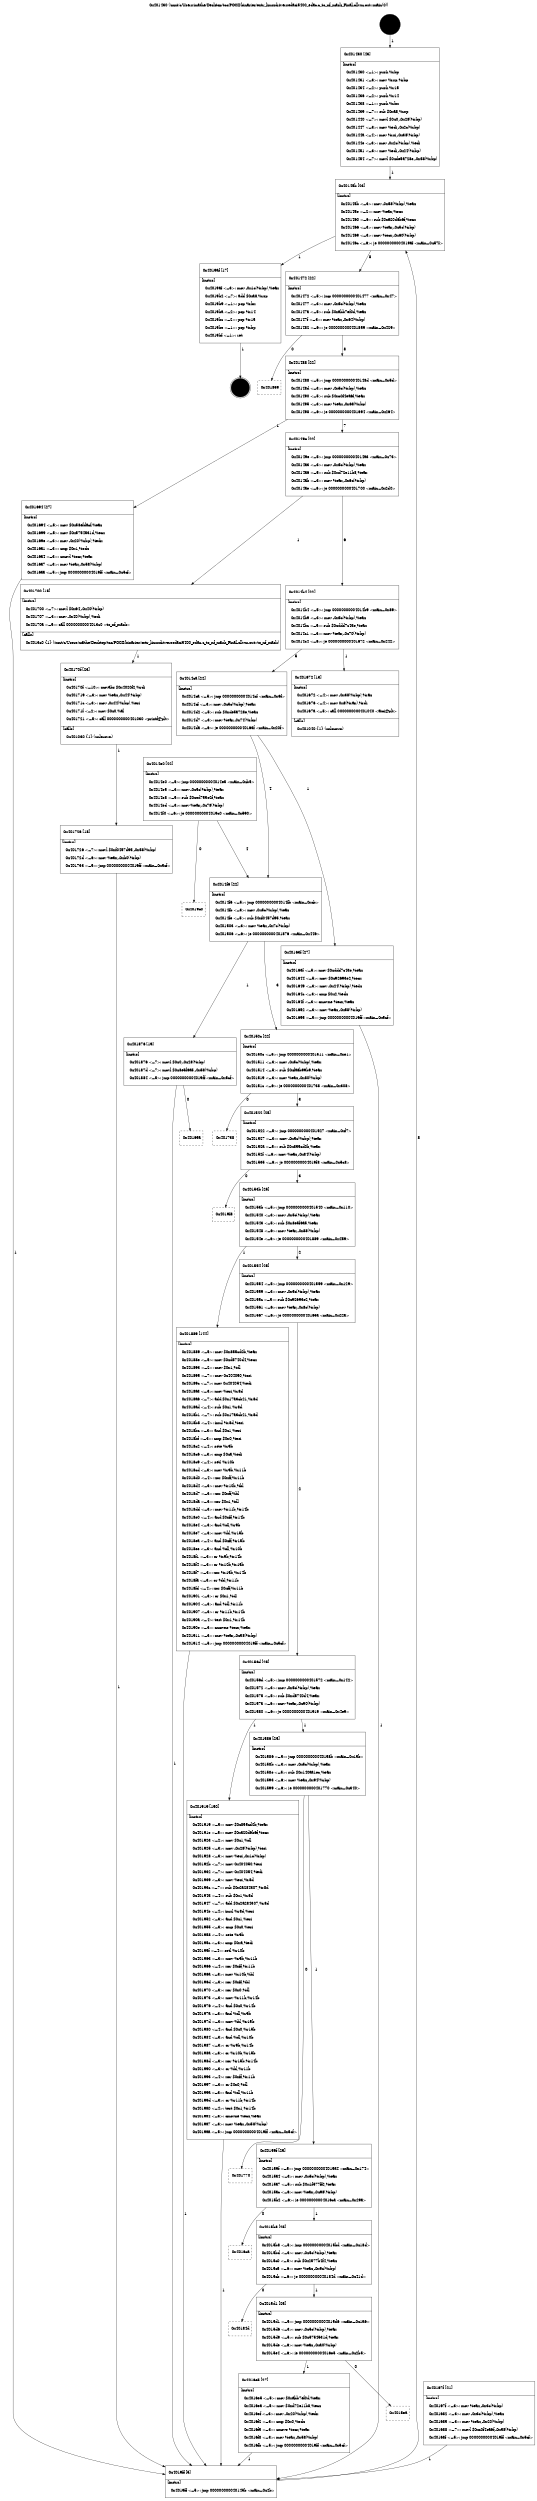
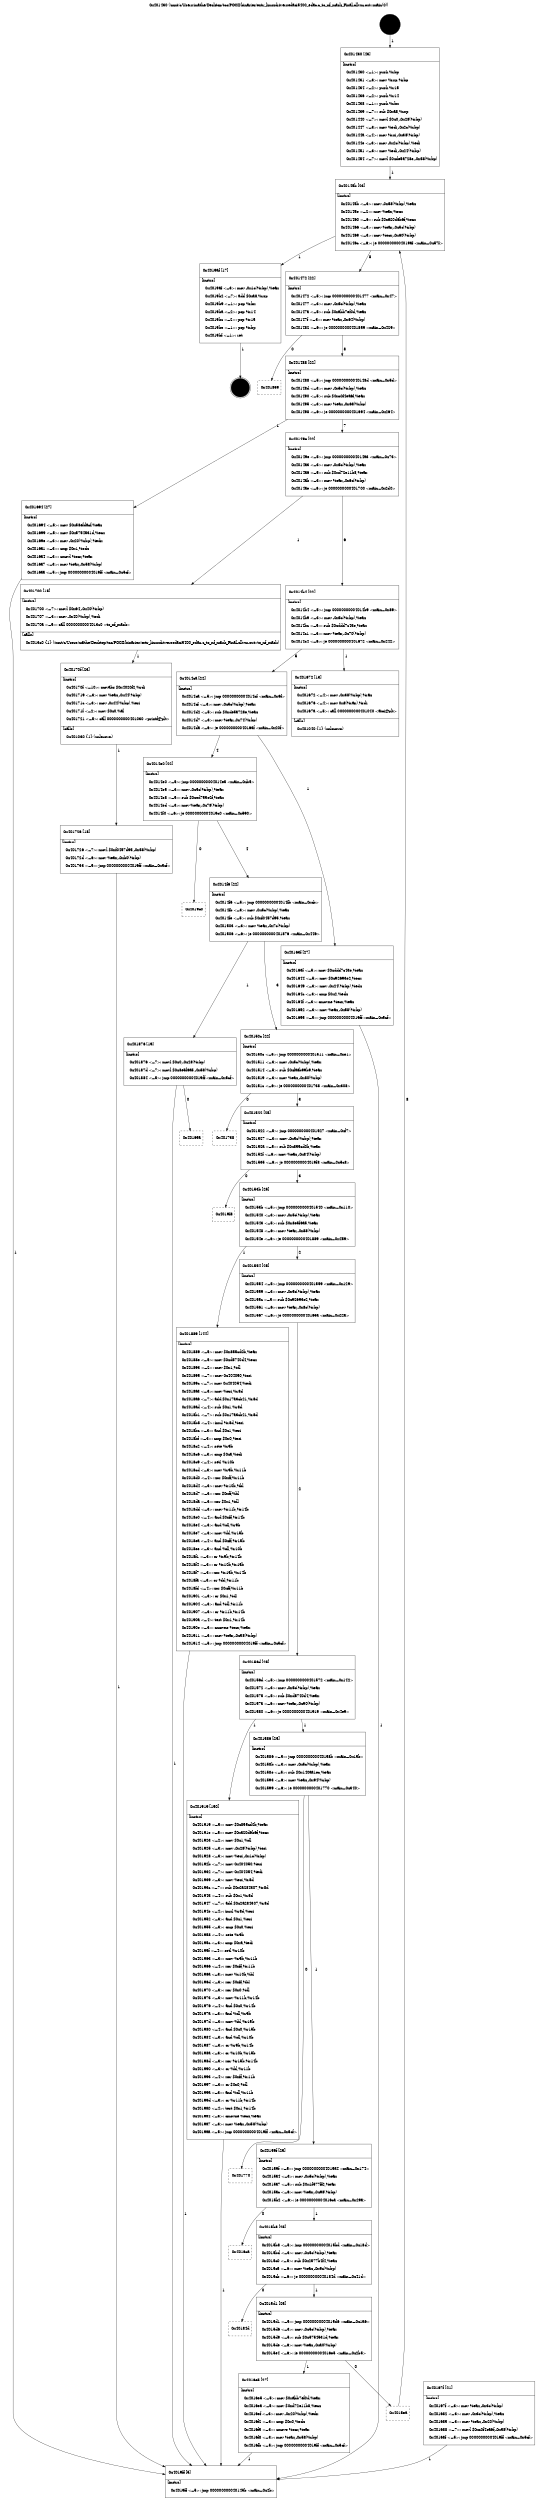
edge "0x4014ca [22]" -> "0x4014f6 [22]": now "0x4014ca [22]" -> "0x4014e0 [22]"
edge "0x4019ff [5]" -> "0x40145b [23]": now "0x4015ea" -> "0x40145b [23]"
